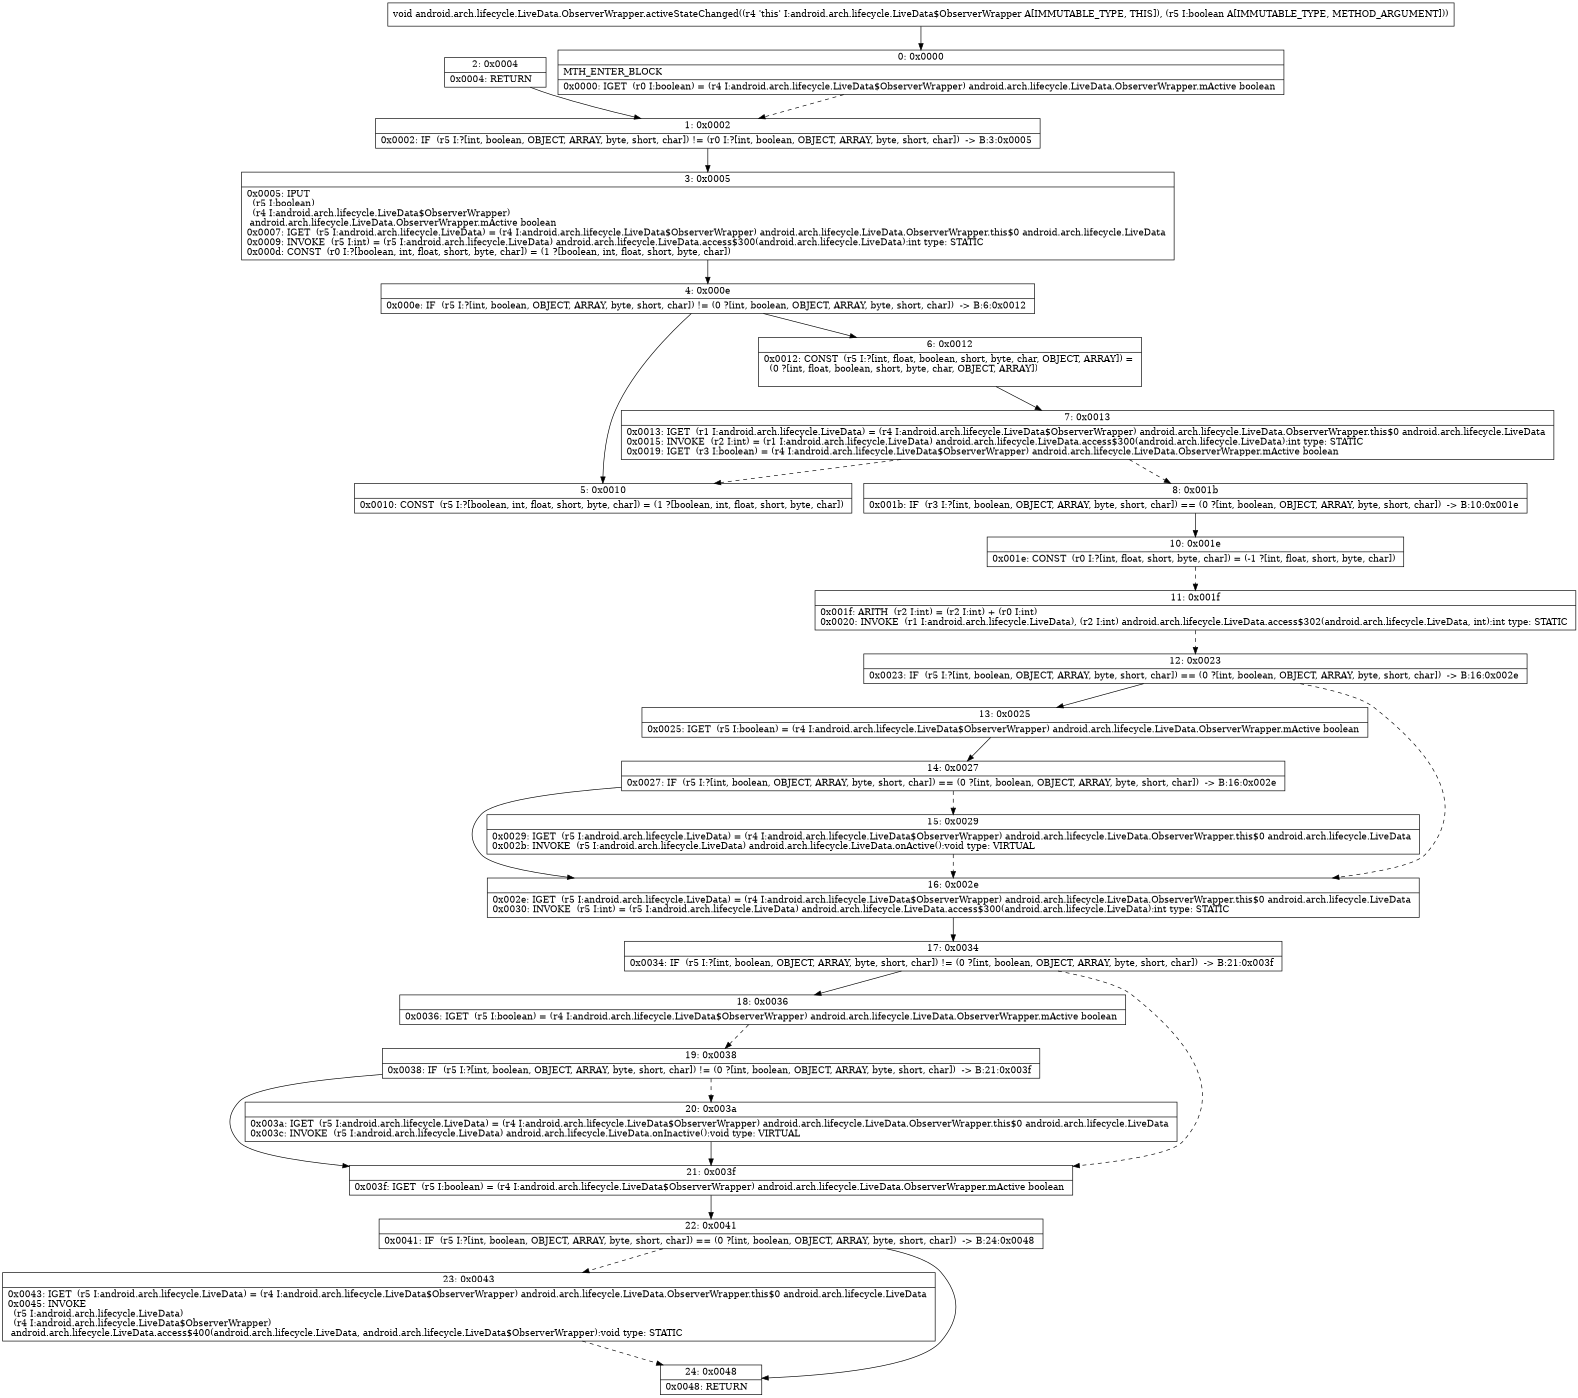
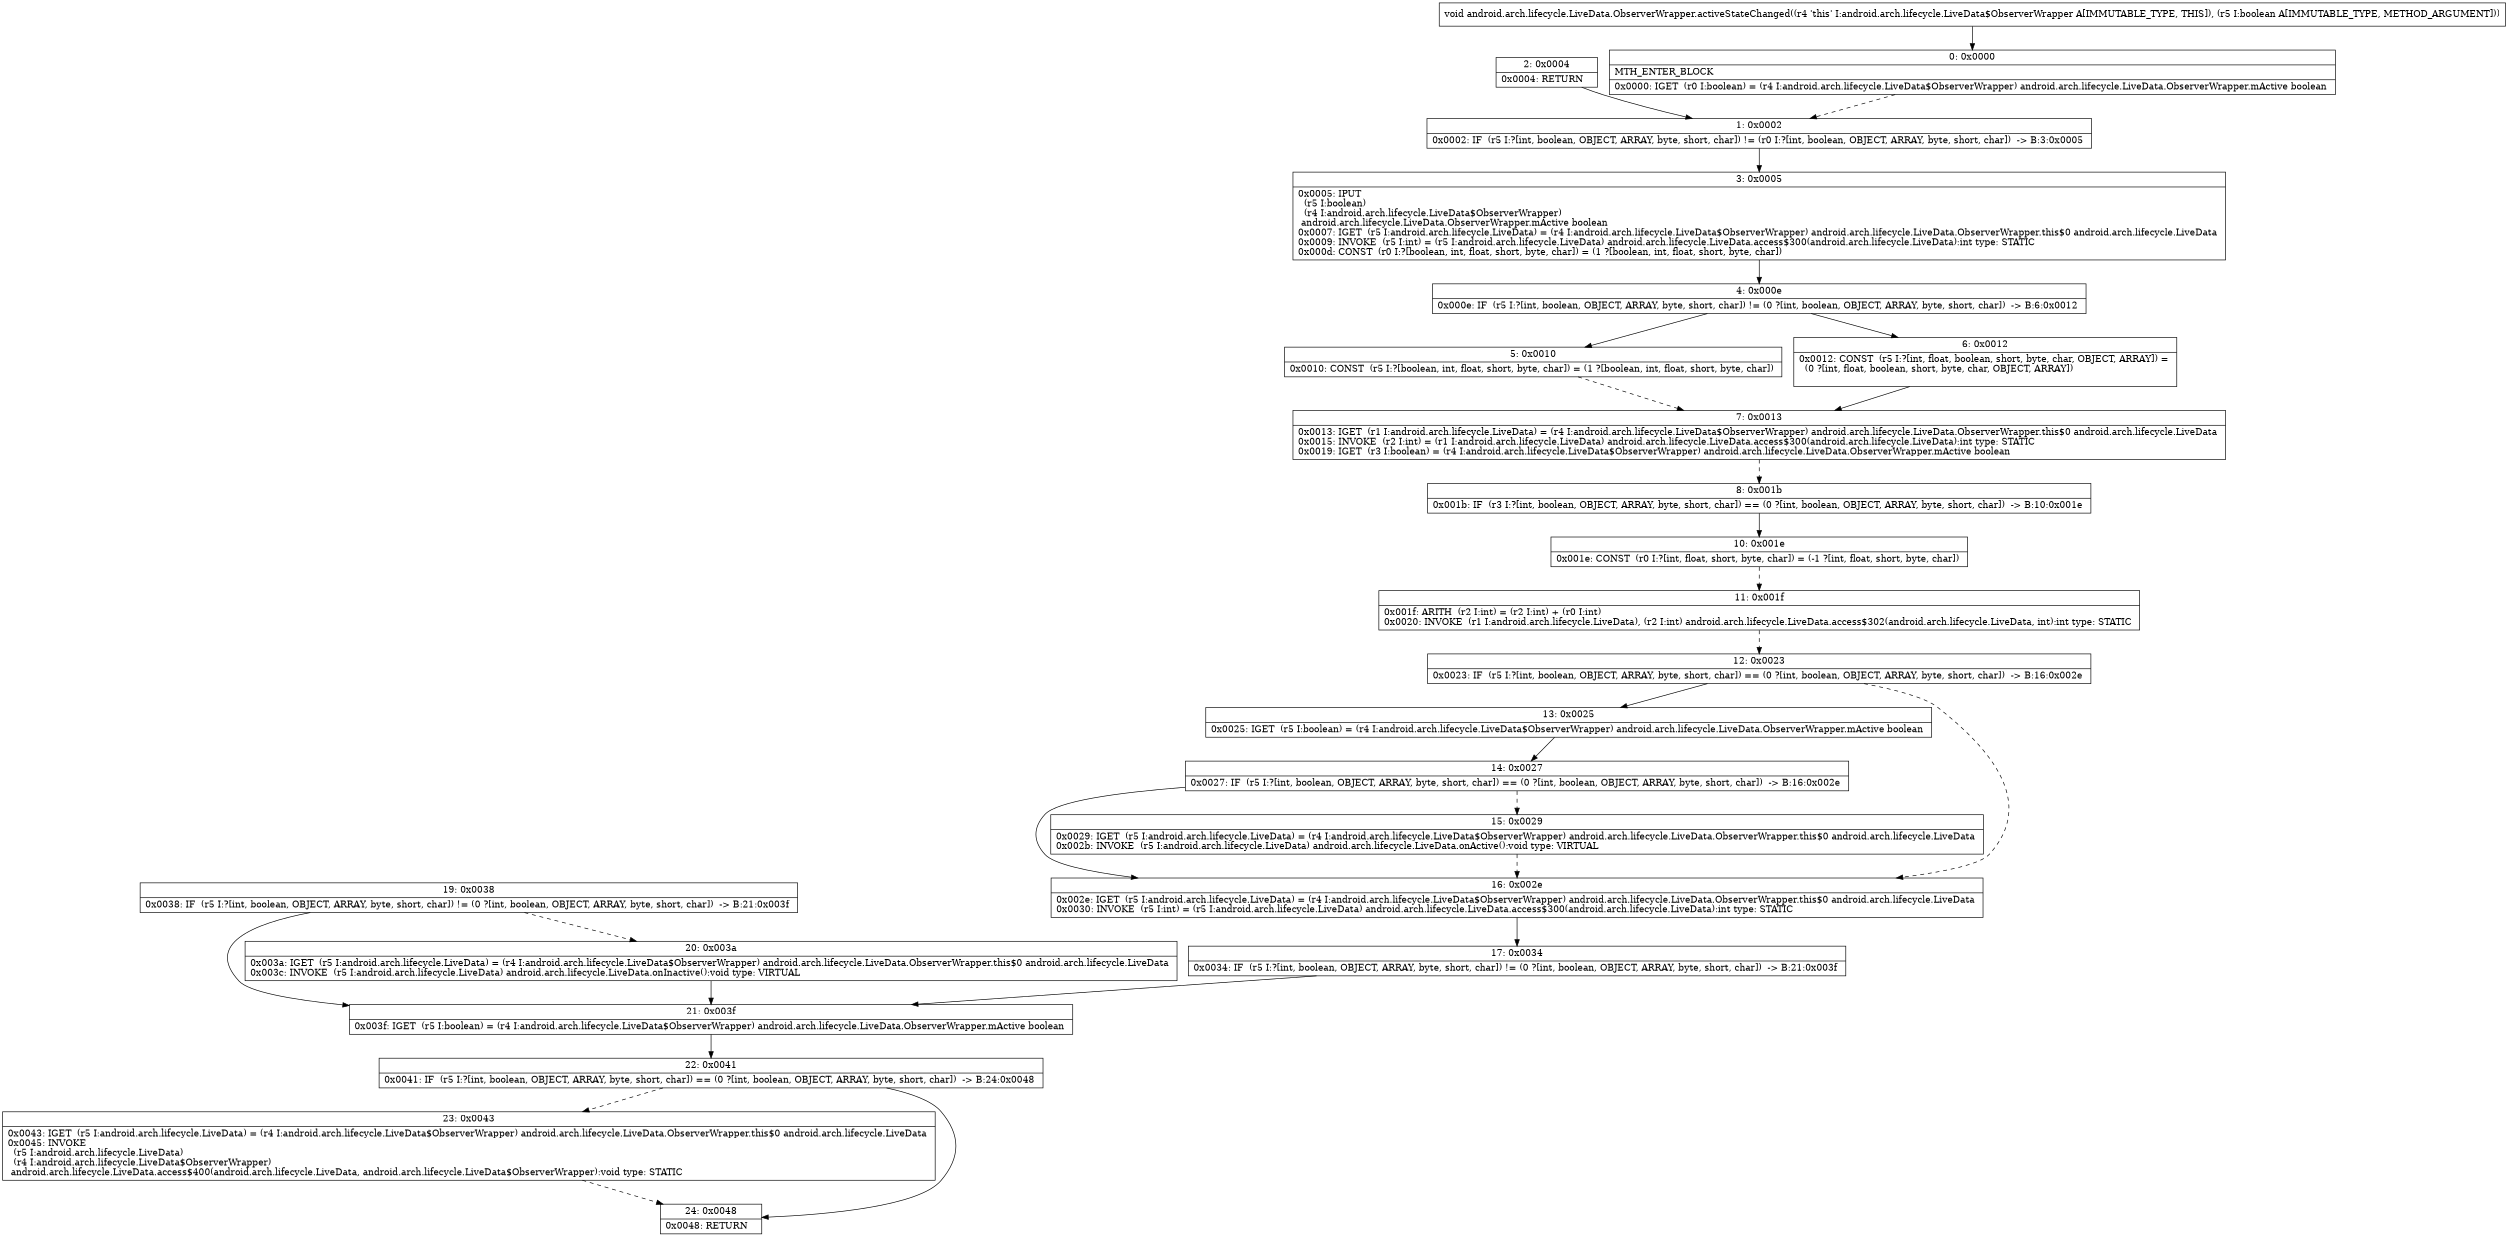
edge "7: 0x0013" -> "5: 0x0010": reversed
node "18: 0x0036": removed
edge "17: 0x0034" -> "21: 0x003f": style dashed -> solid
